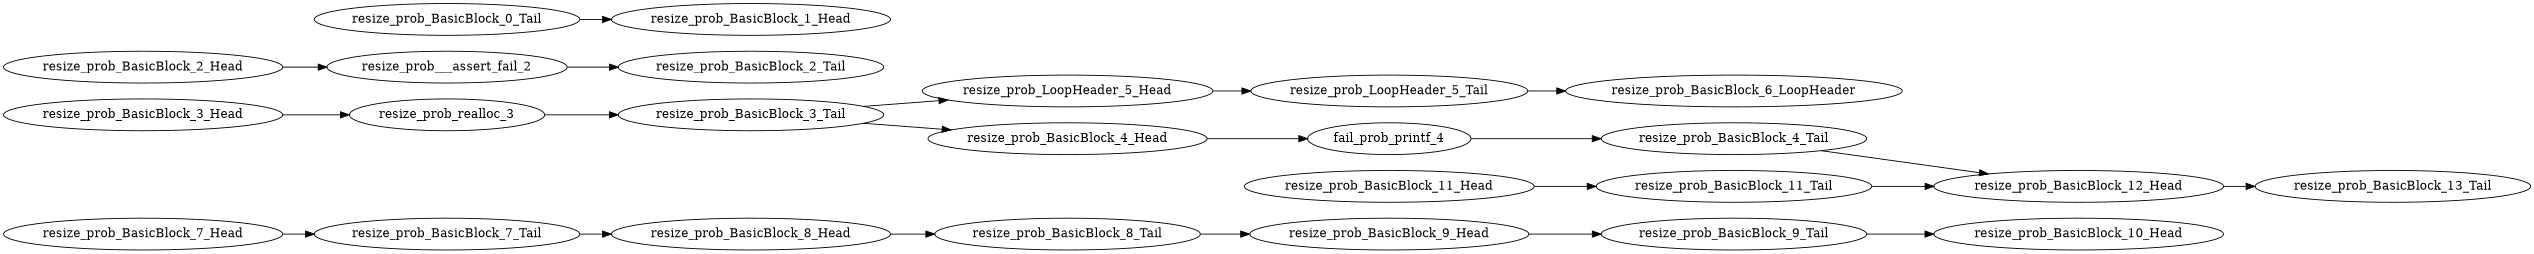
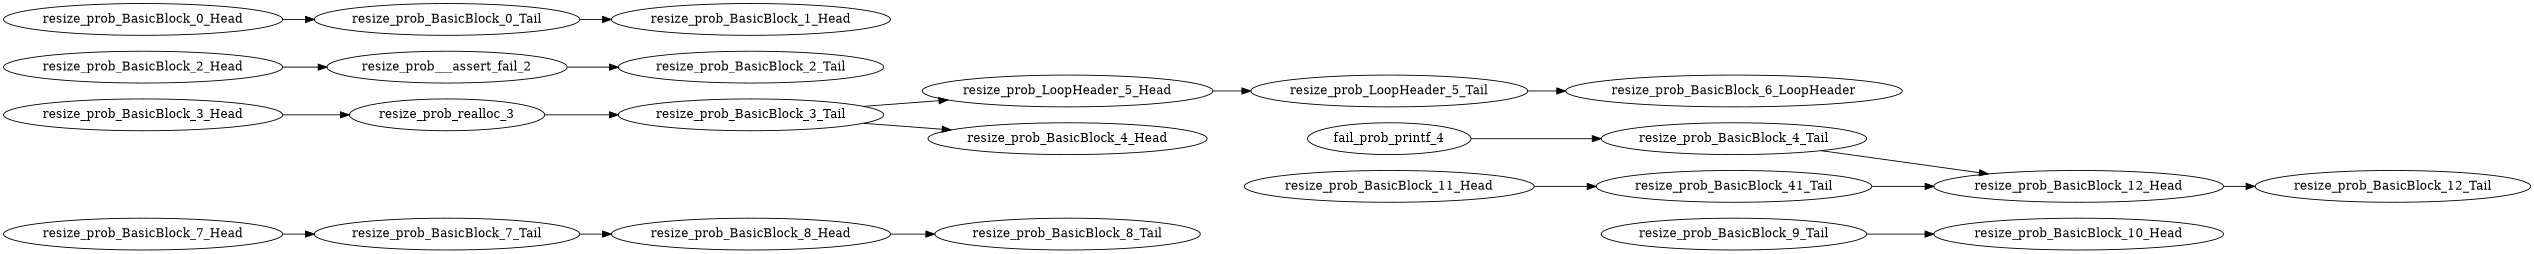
node "resize_prob_BasicBlock_0_Head": added
edge "resize_prob_BasicBlock_4_Head" -> "fail_prob_printf_4": removed
node "resize_prob_BasicBlock_11_Tail": label "resize_prob_BasicBlock_11_Tail" -> "resize_prob_BasicBlock_41_Tail"
node "resize_prob_BasicBlock_13_Tail": label "resize_prob_BasicBlock_13_Tail" -> "resize_prob_BasicBlock_12_Tail"
node "resize_prob_BasicBlock_9_Head": removed
